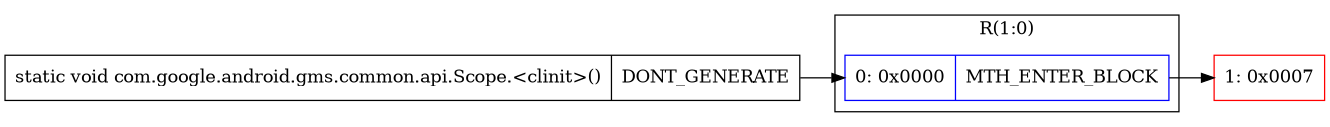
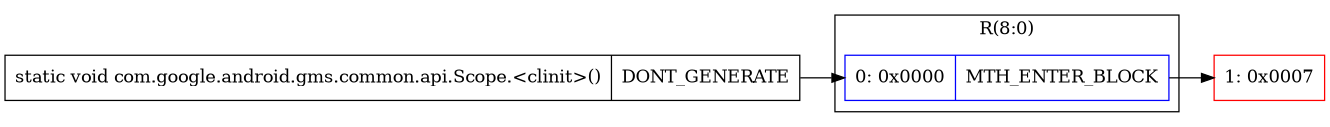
cluster "R(1:0)": label "R(1:0)" -> "R(8:0)"
